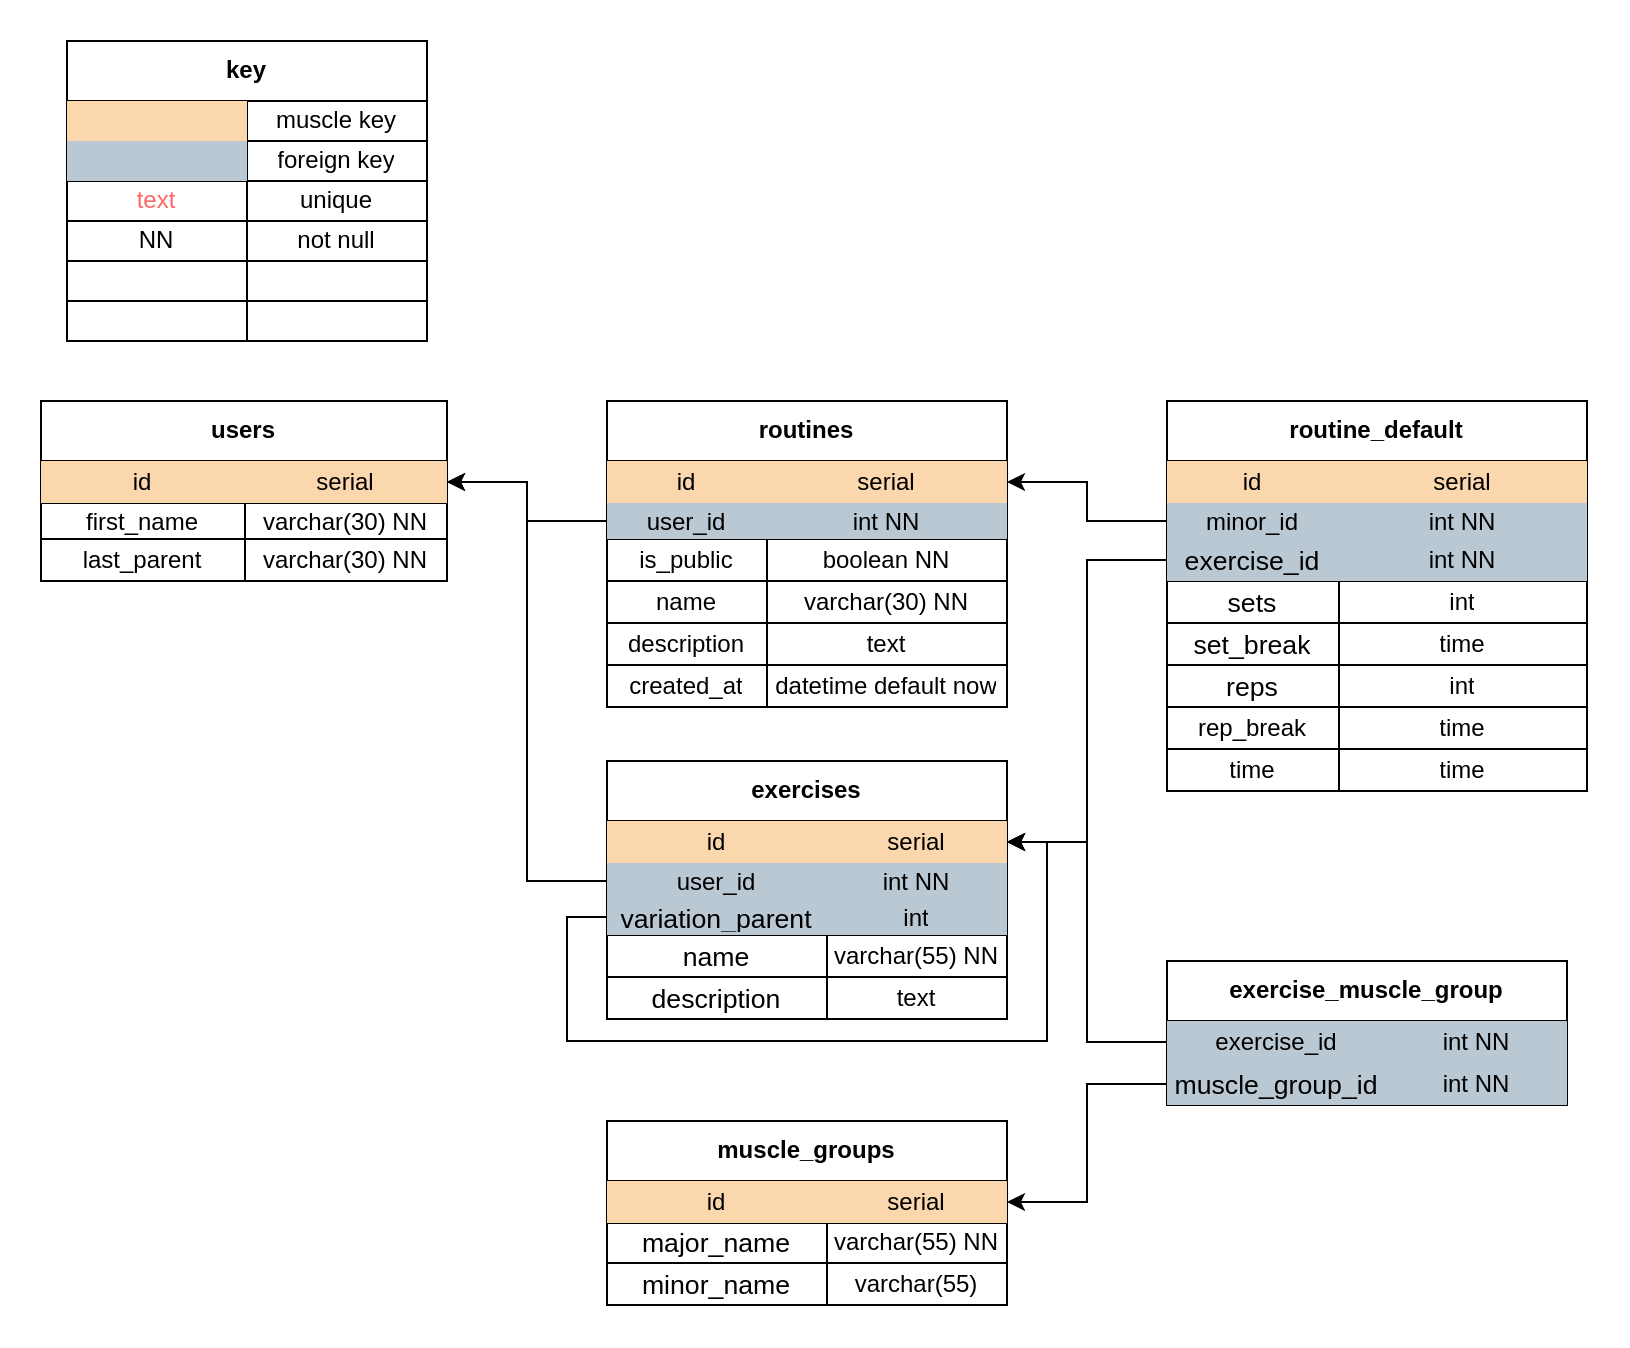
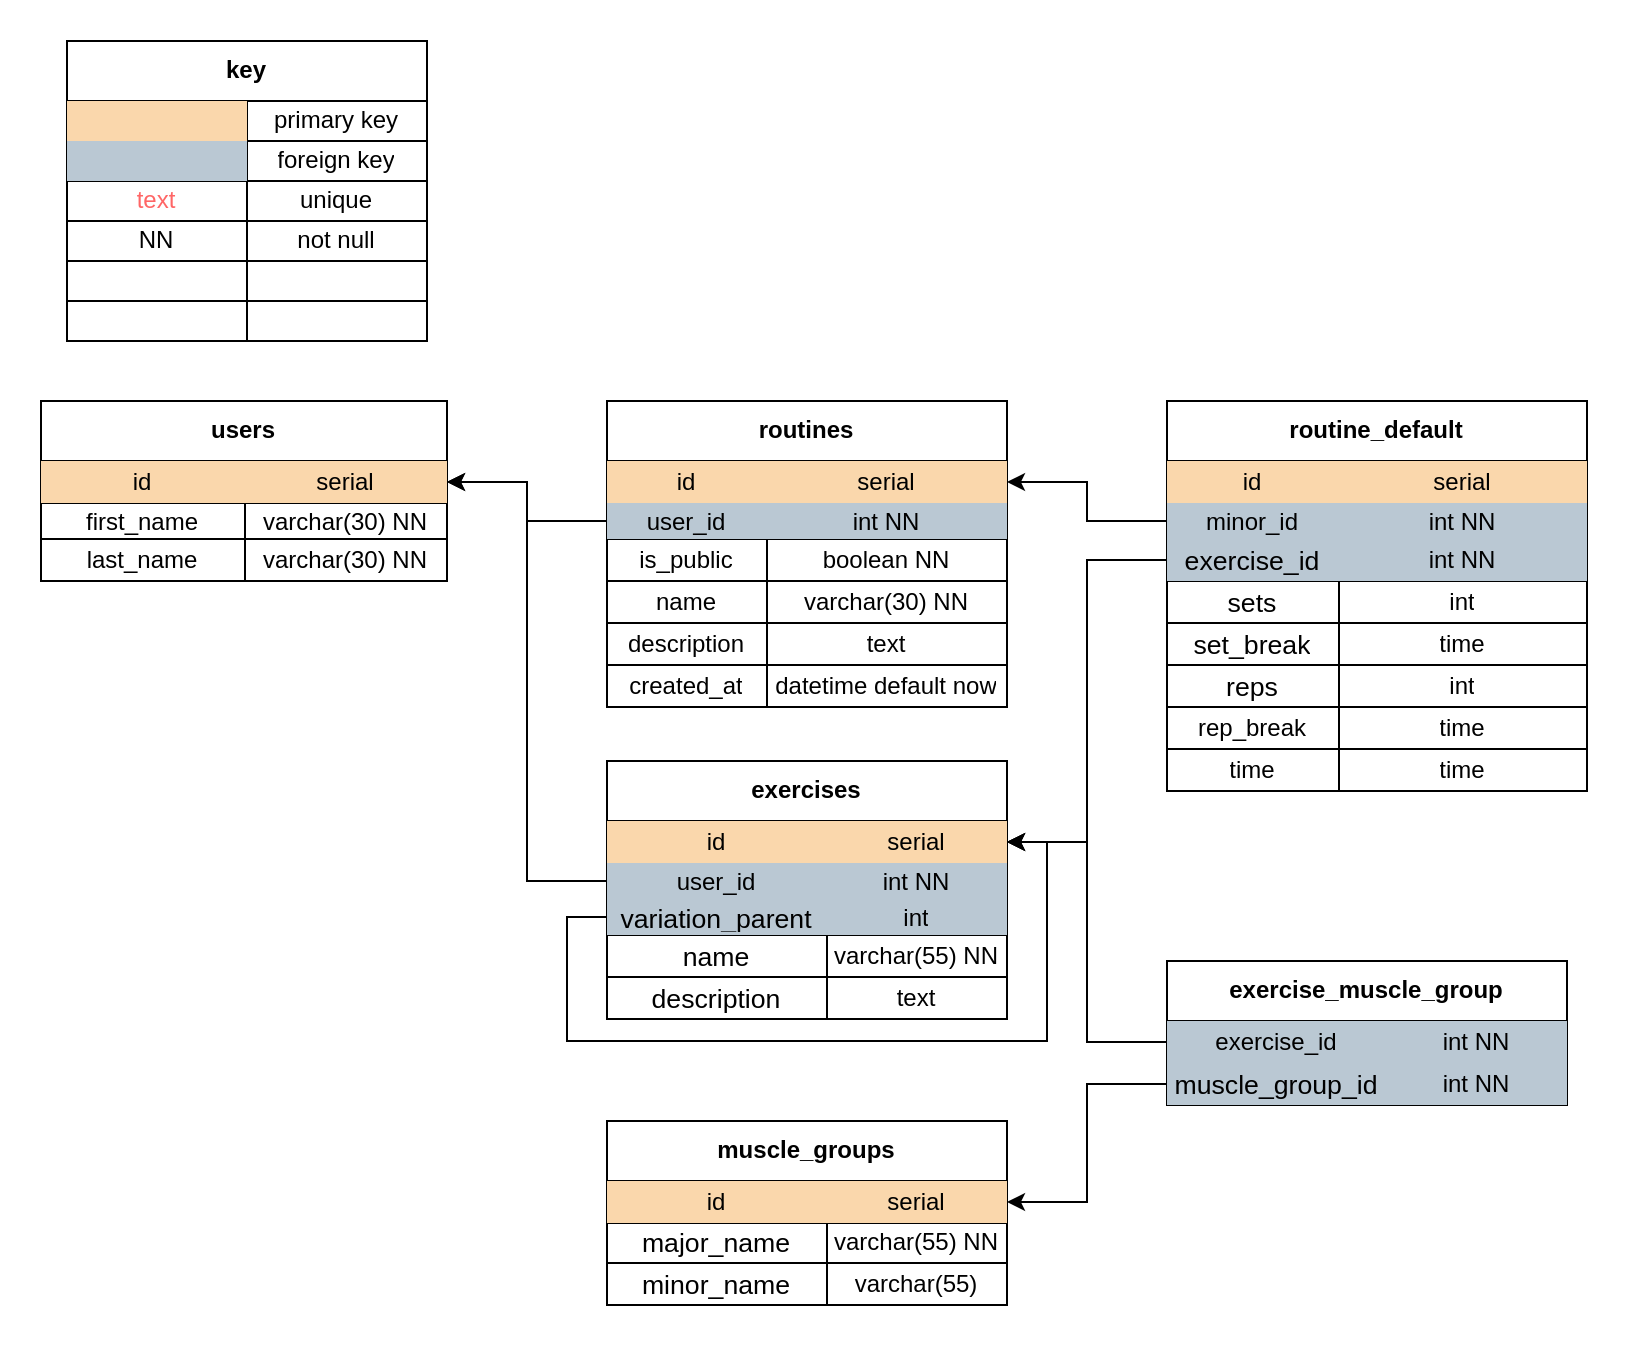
node "muscle key": label "muscle key" -> "primary key"
node "last_parent": label "last_parent" -> "last_name"
